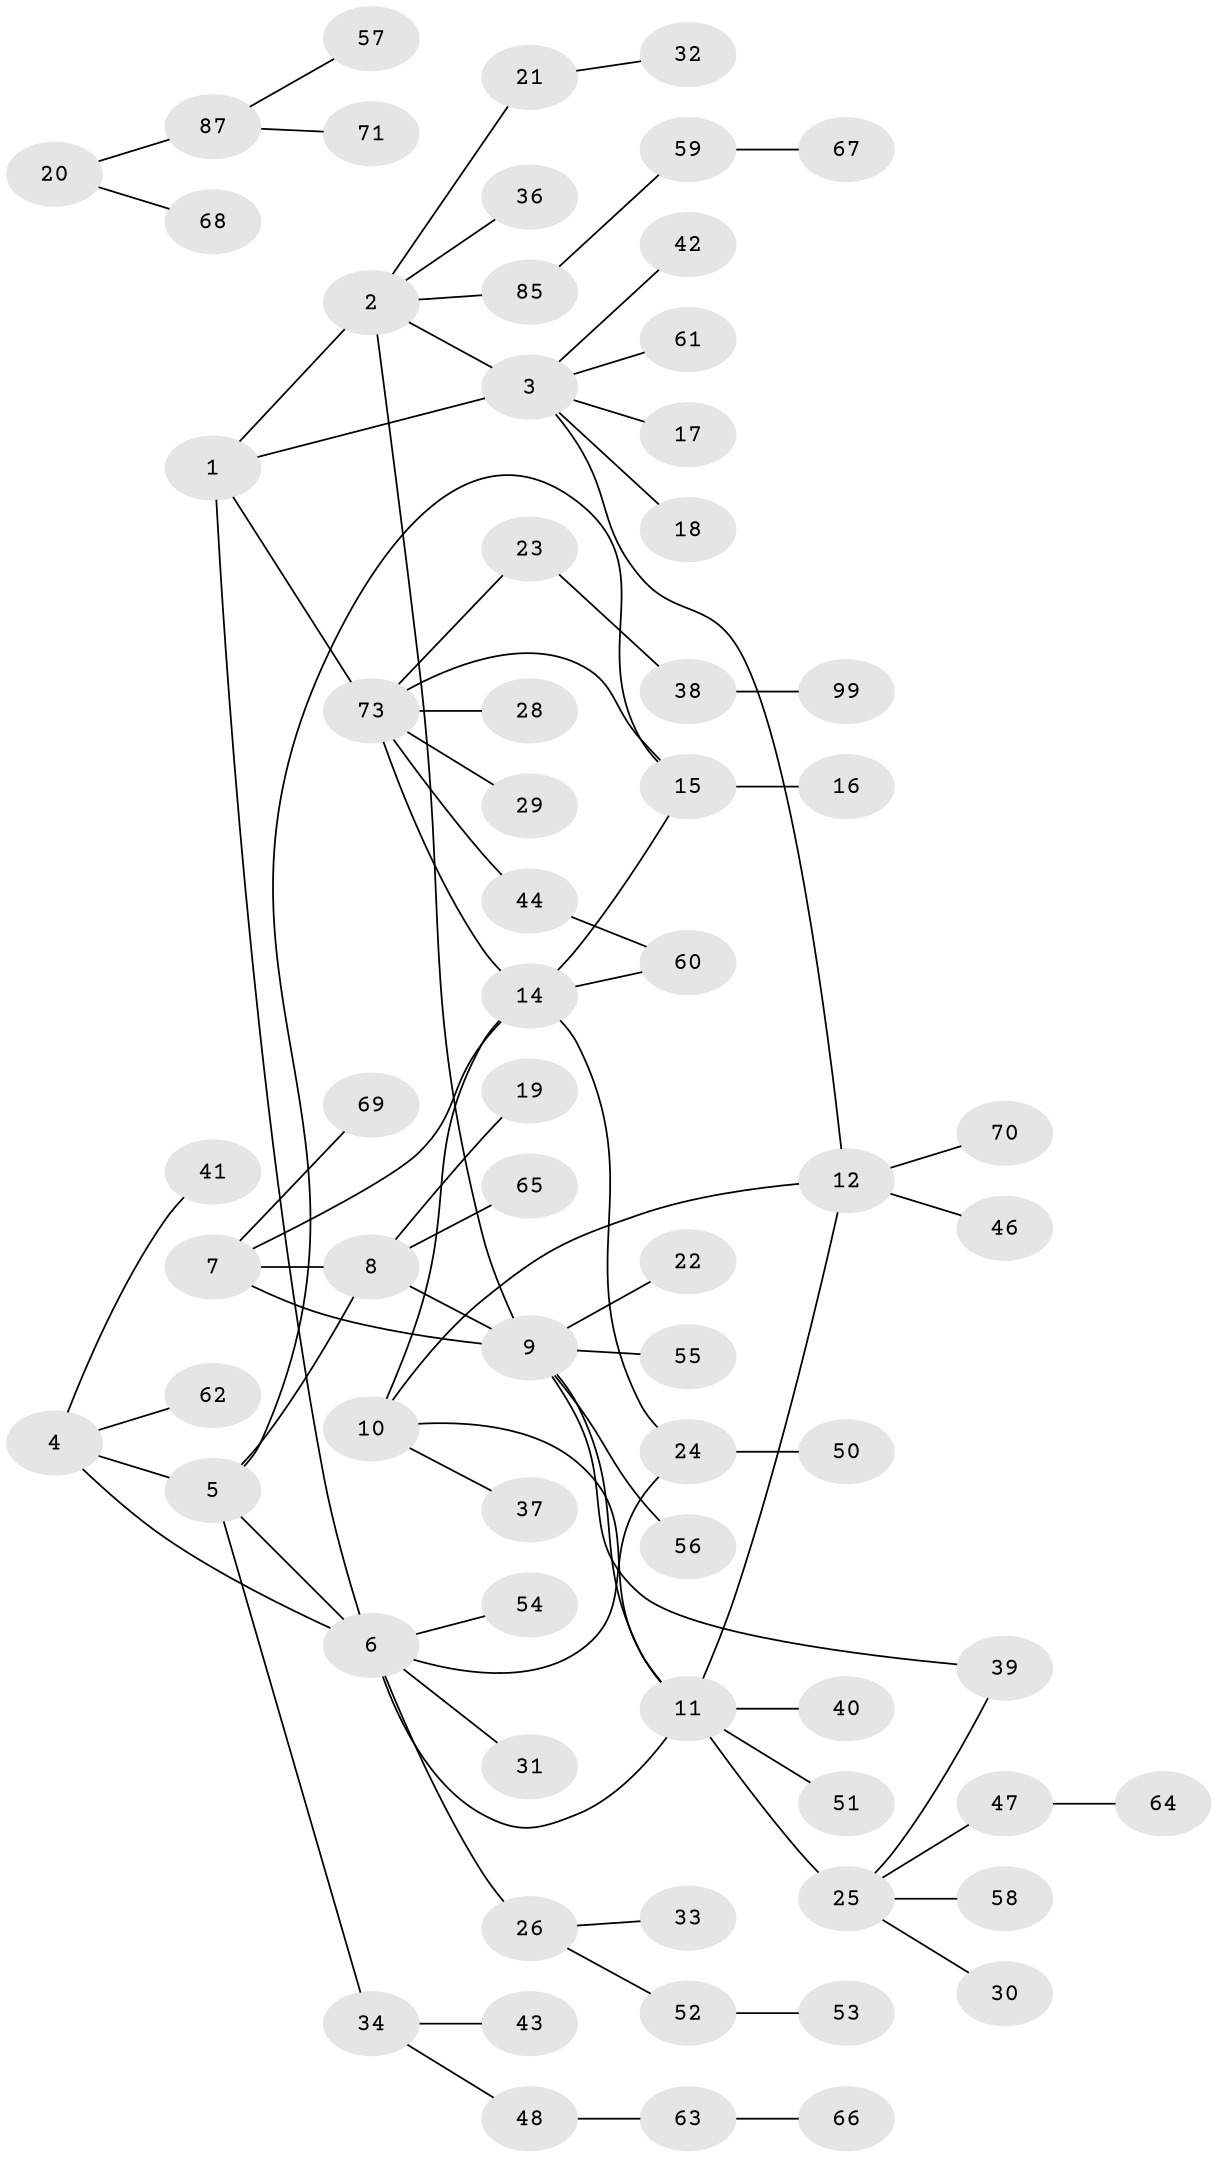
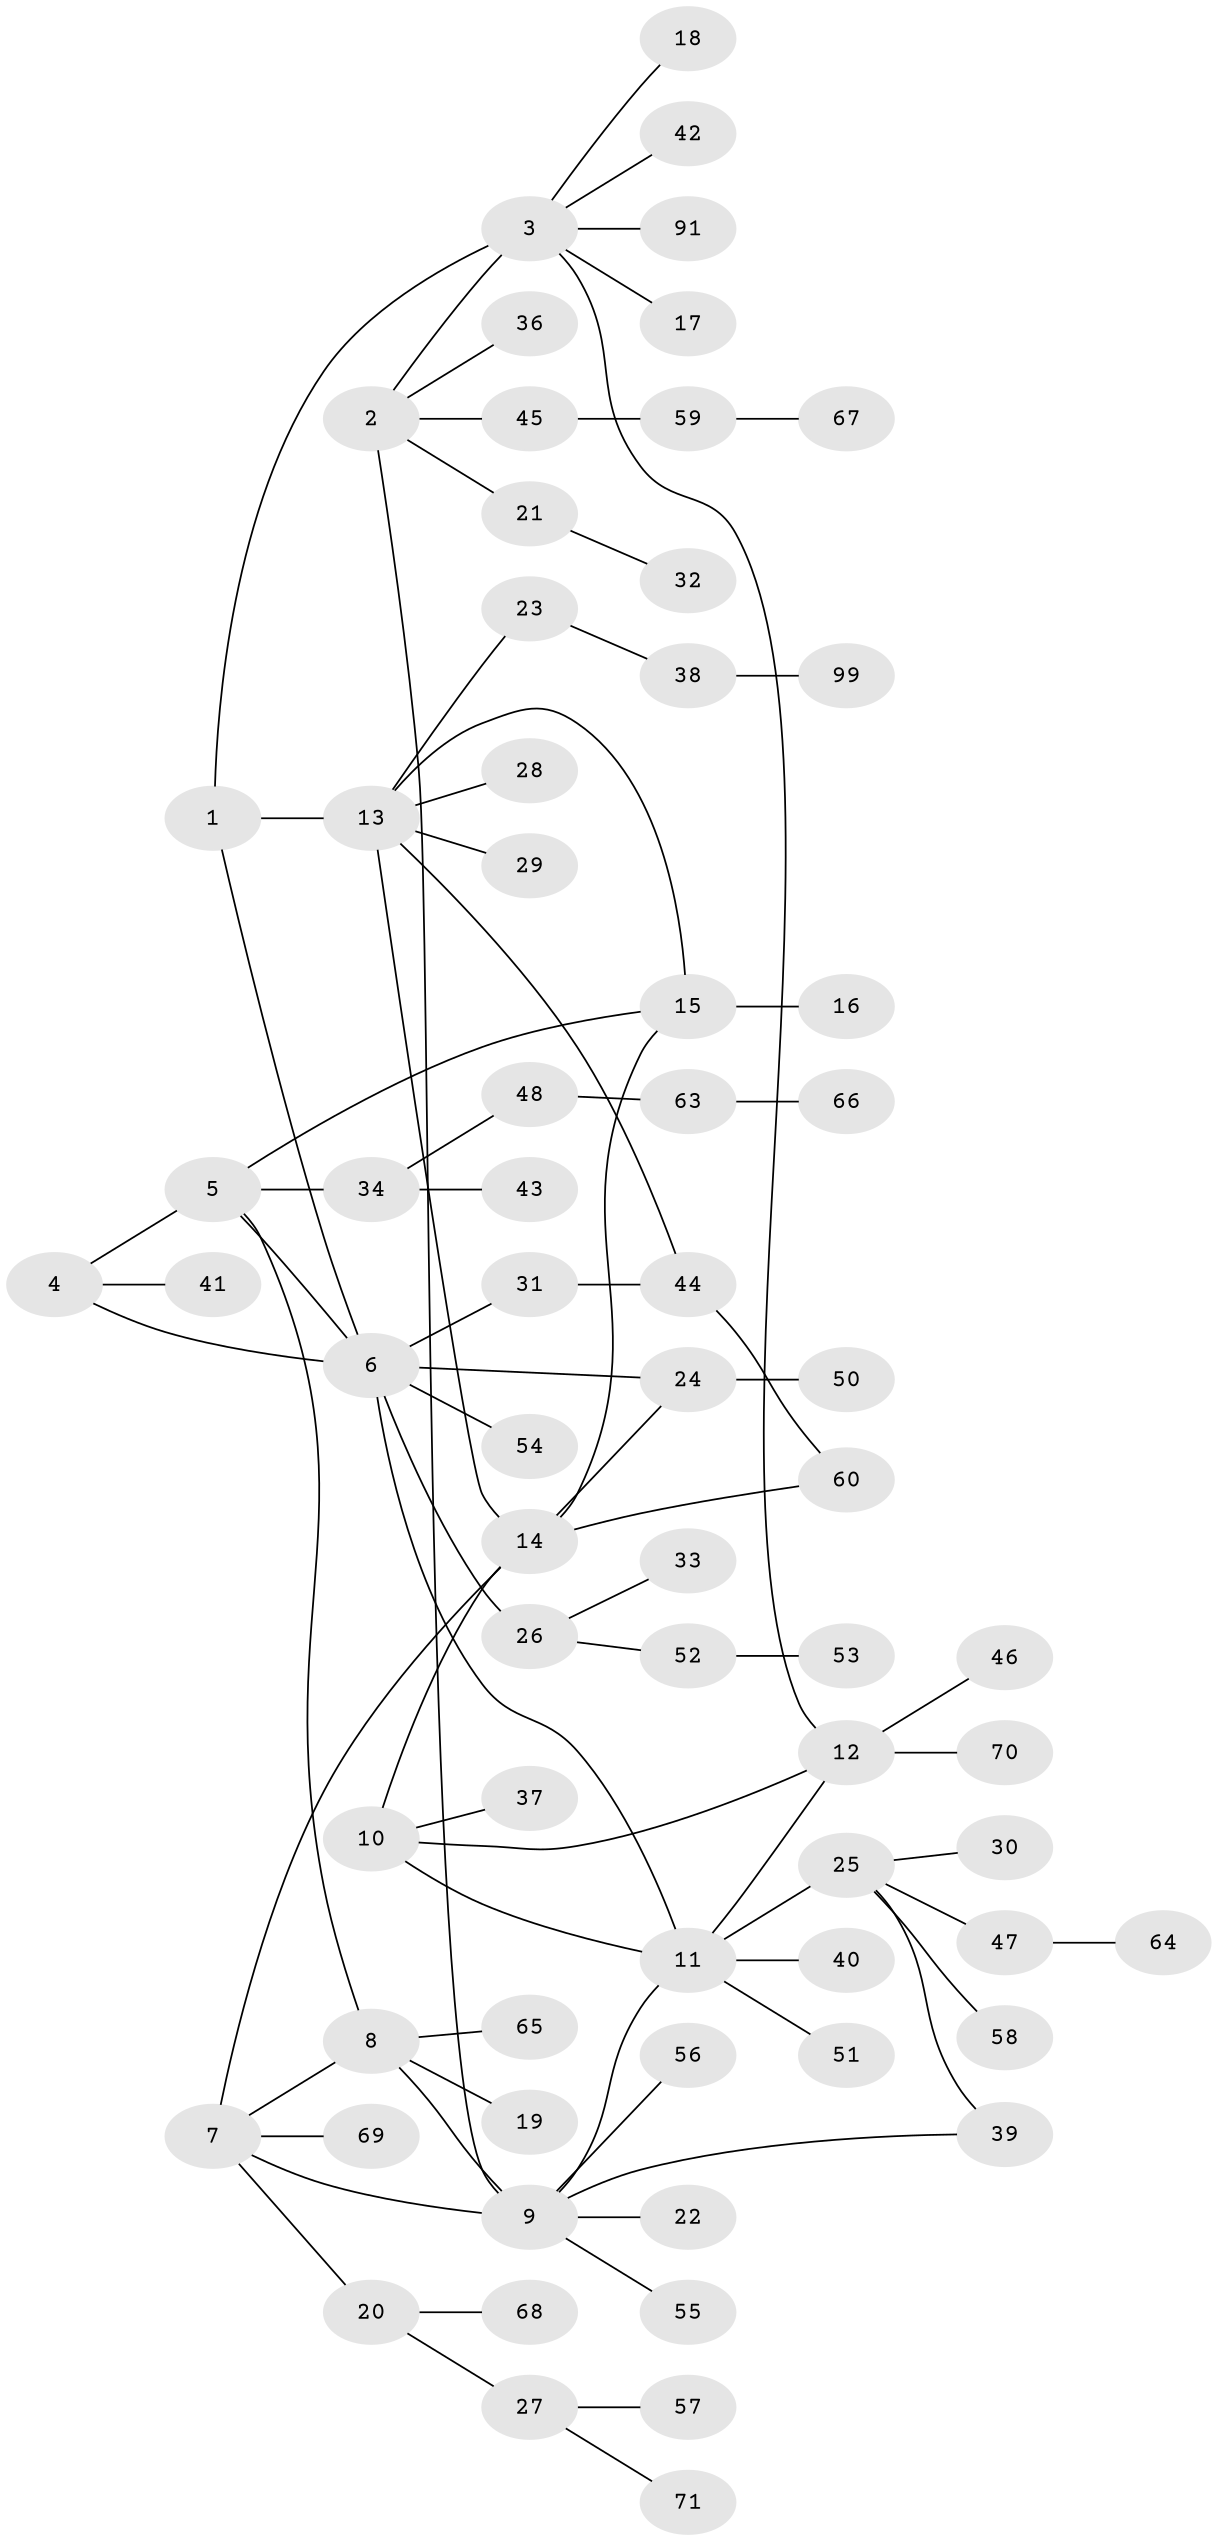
node "87": label "87" -> "27"
node "85": label "85" -> "45"
node "61": label "61" -> "91"
edge "2" -- "1": removed
node "73": label "73" -> "13"
edge "31" -- "44": added
node "62": removed
edge "7" -- "20": added
